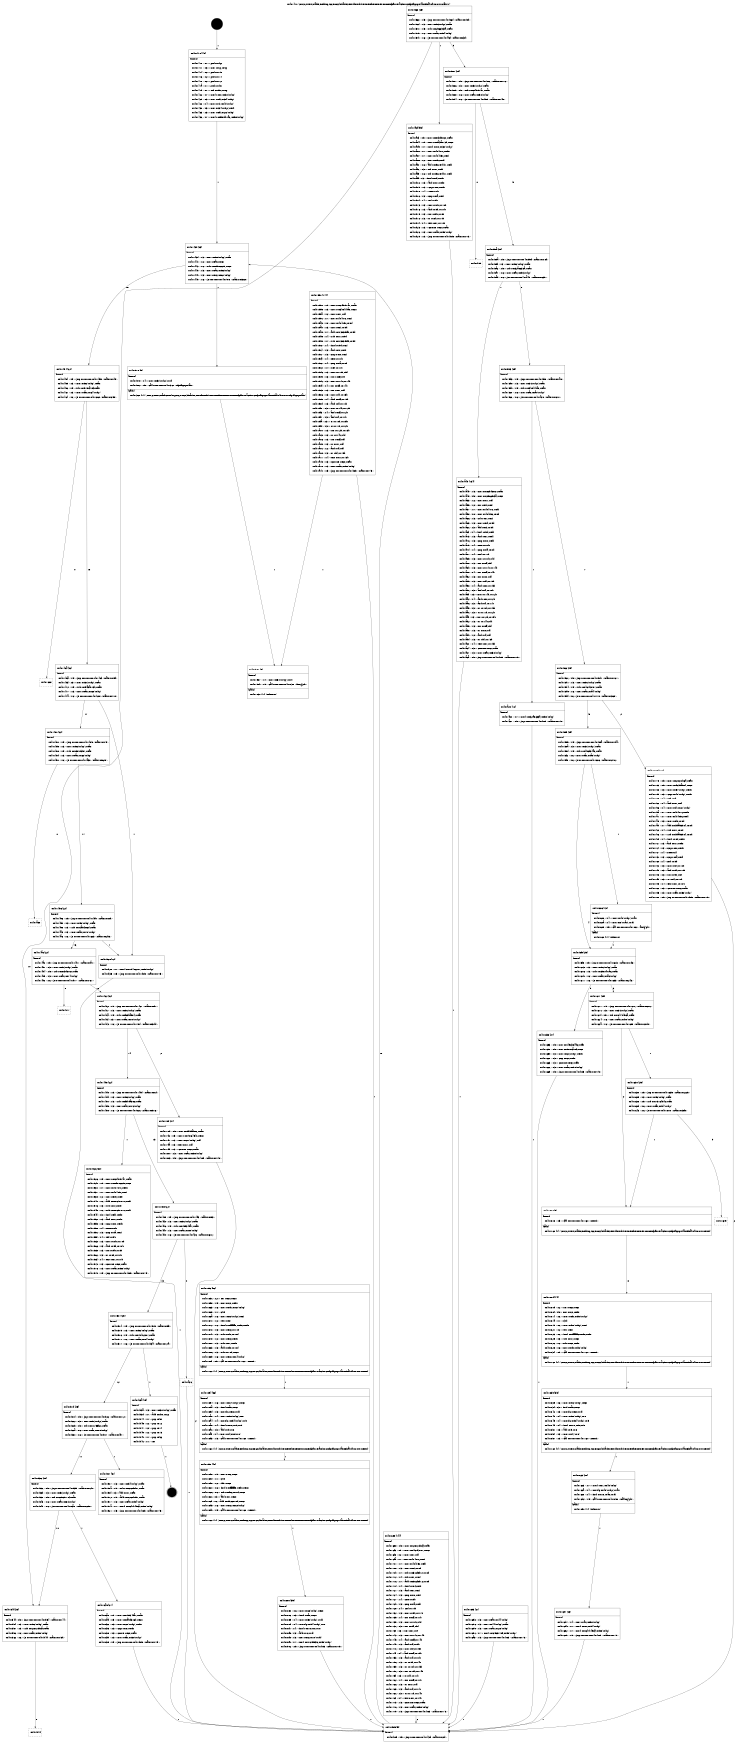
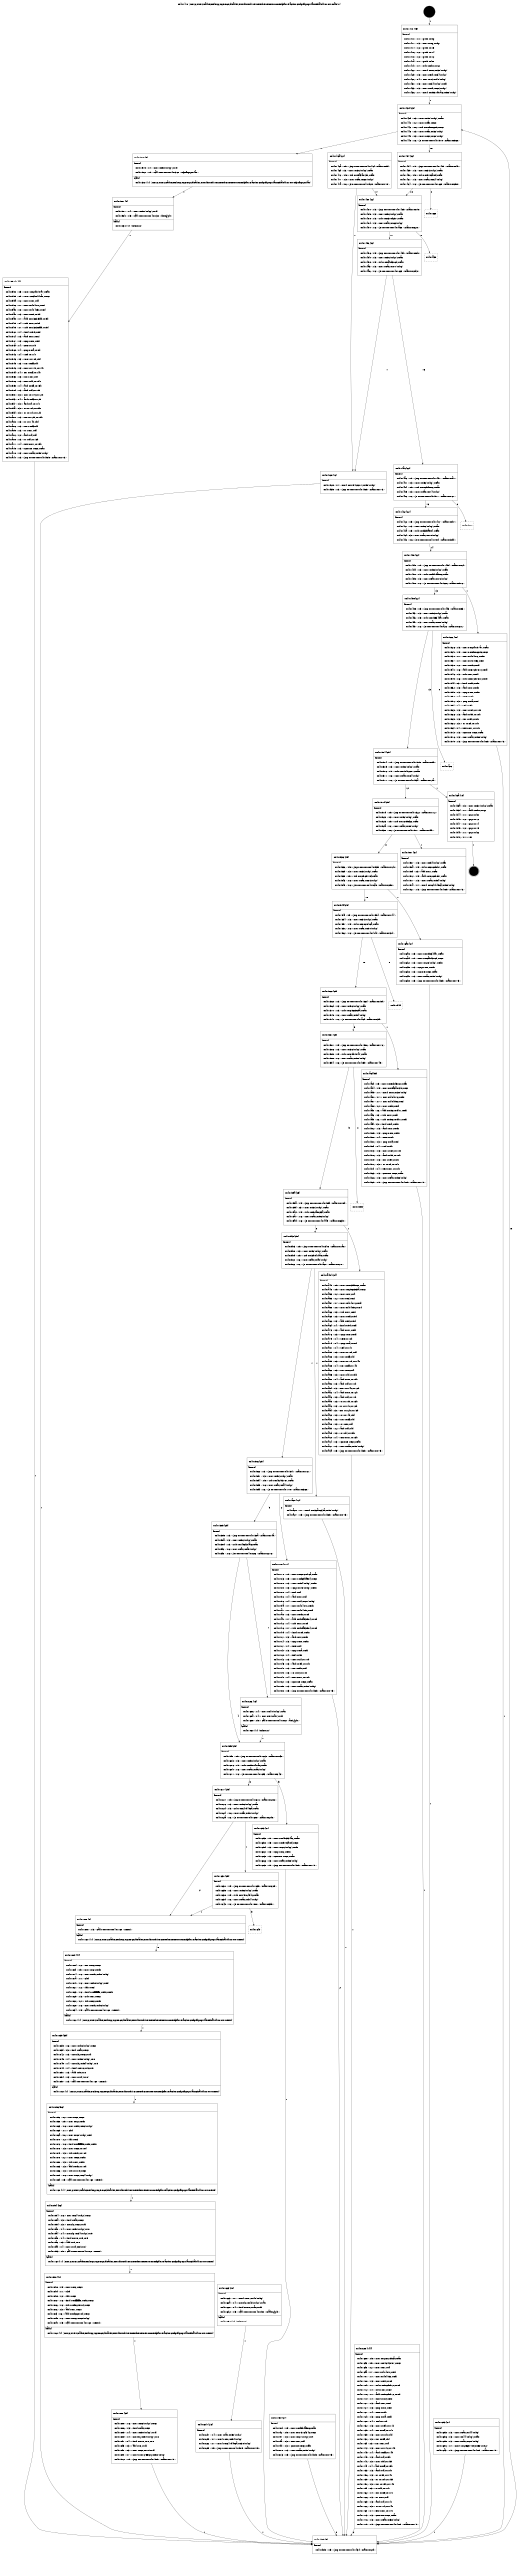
edge "0x401454 [22]" -> "0x40146a [22]": now "0x401454 [22]" -> "0x401480 [22]"
edge "0x401990 [144]" -> "0x401987 [9]": reversed
edge "0x401568 [25]" -> "0x40154f [25]": reversed
edge "0x4014c2 [22]" -> "0x4017ed [27]": removed, label "2"
edge "0x401839 [35]" -> "0x4016c3 [20]": now "0x401839 [35]" -> "0x40185c [56]"
edge "0x401a2c" -> "0x401b85 [5]": now "0x401926 [88]" -> "0x401b85 [5]"
